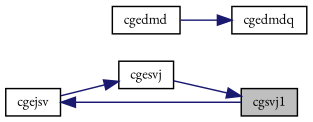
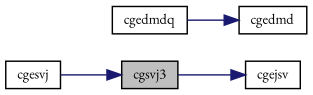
edge "cgedmd" -> "cgedmdq": reversed
edge "cgejsv" -> "cgesvj": removed
node "cgsvj1": label "cgsvj1" -> "cgsvj3"
